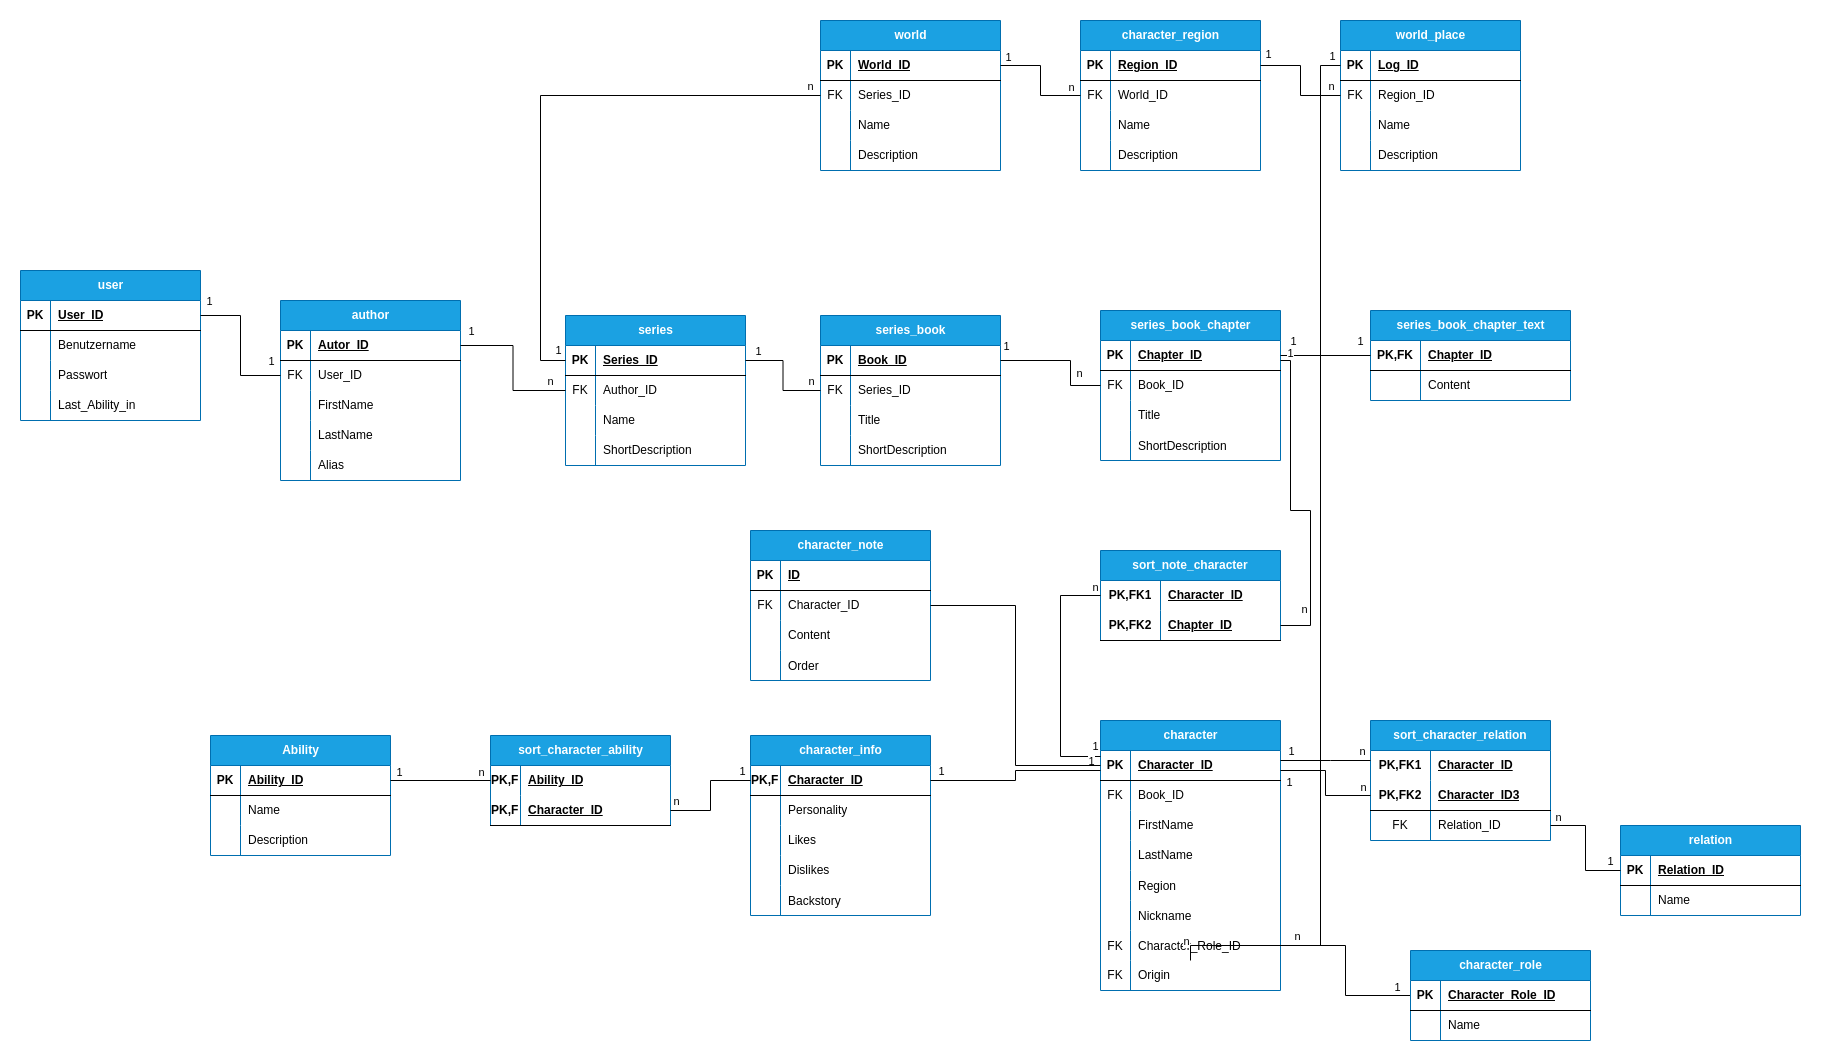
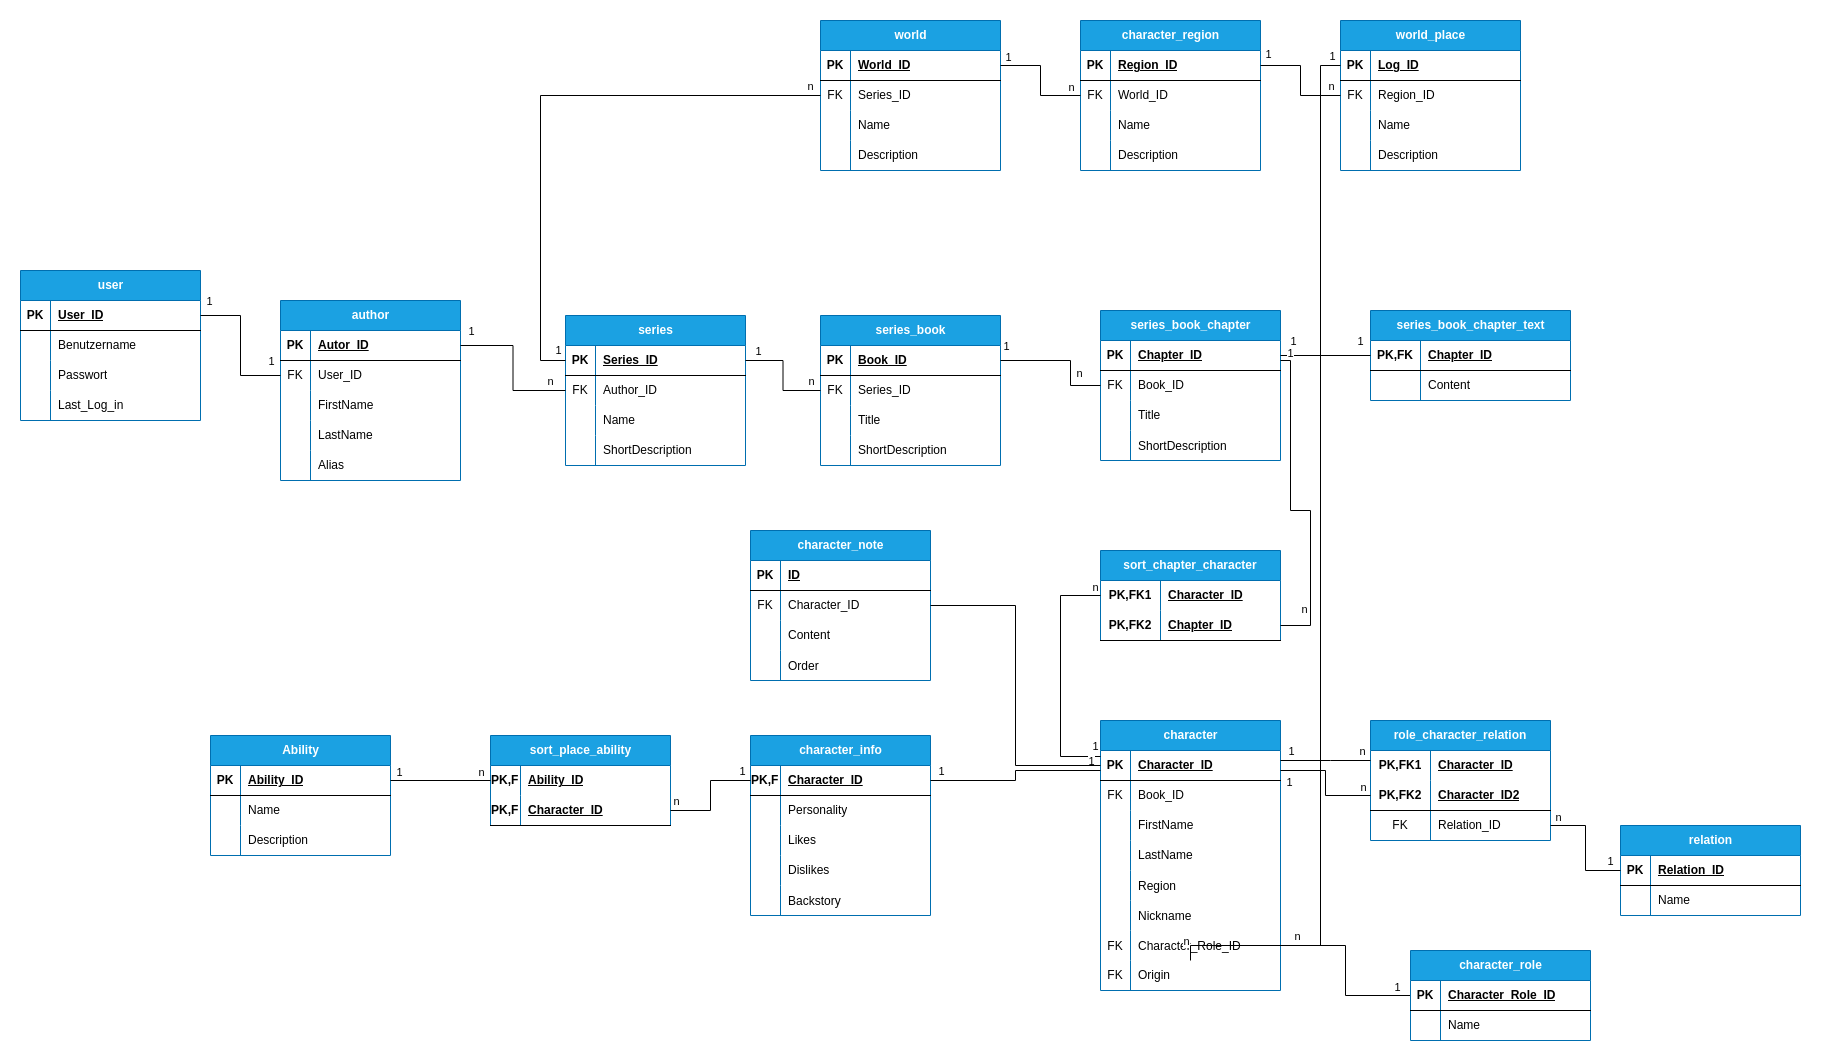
node "Last_Ability_in": label "Last_Ability_in" -> "Last_Log_in"
node "sort_note_character": label "sort_note_character" -> "sort_chapter_character"
node "sort_character_relation": label "sort_character_relation" -> "role_character_relation"
node "sort_character_ability": label "sort_character_ability" -> "sort_place_ability"
node "Character_ID3": label "Character_ID3" -> "Character_ID2"
